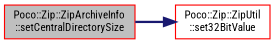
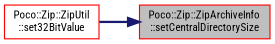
edge "Poco::Zip::ZipArchiveInfo ::setCentralDirectorySize" -> "Poco::Zip::ZipUtil ::set32BitValue": reversed
